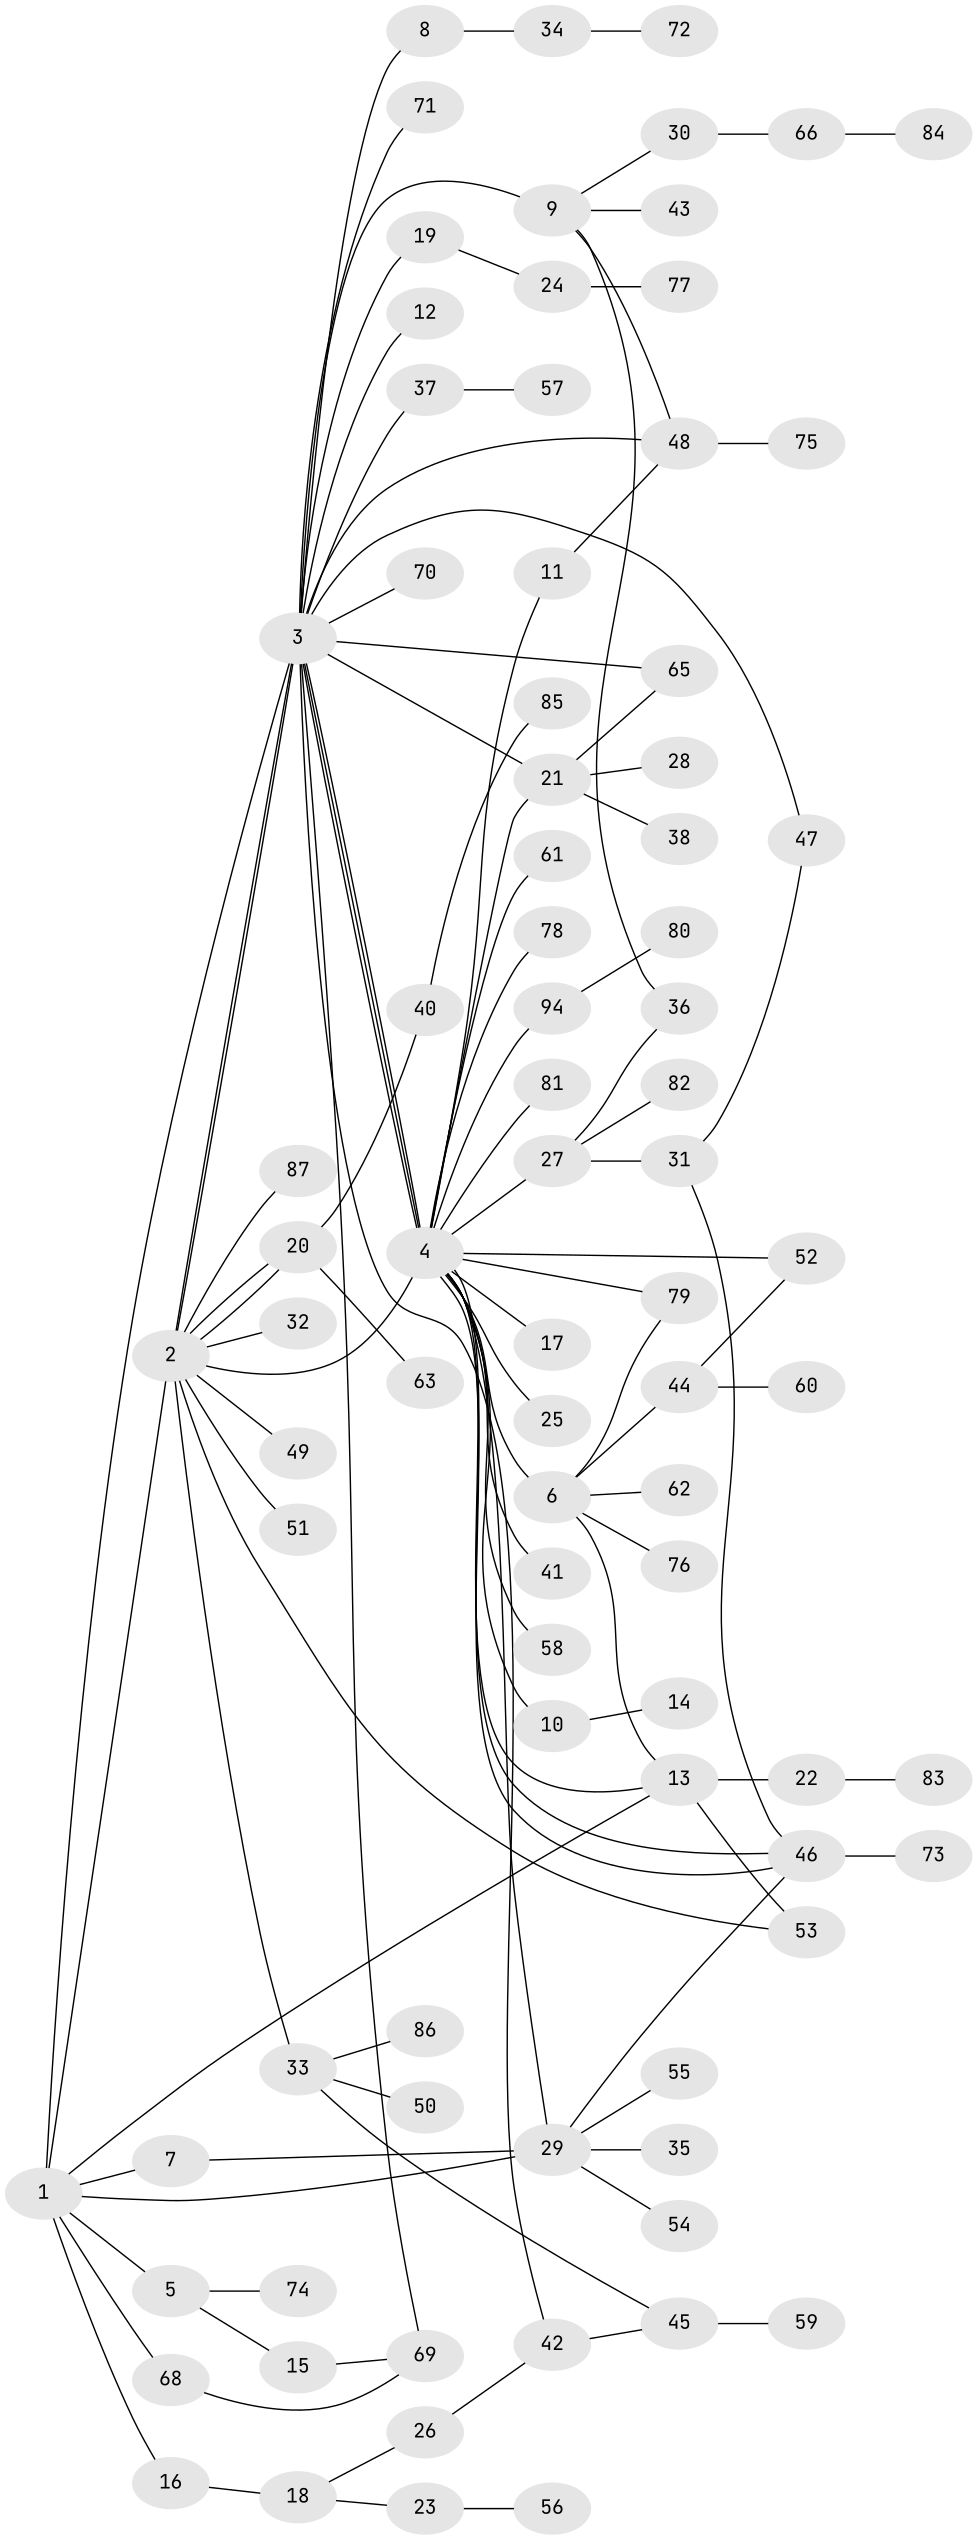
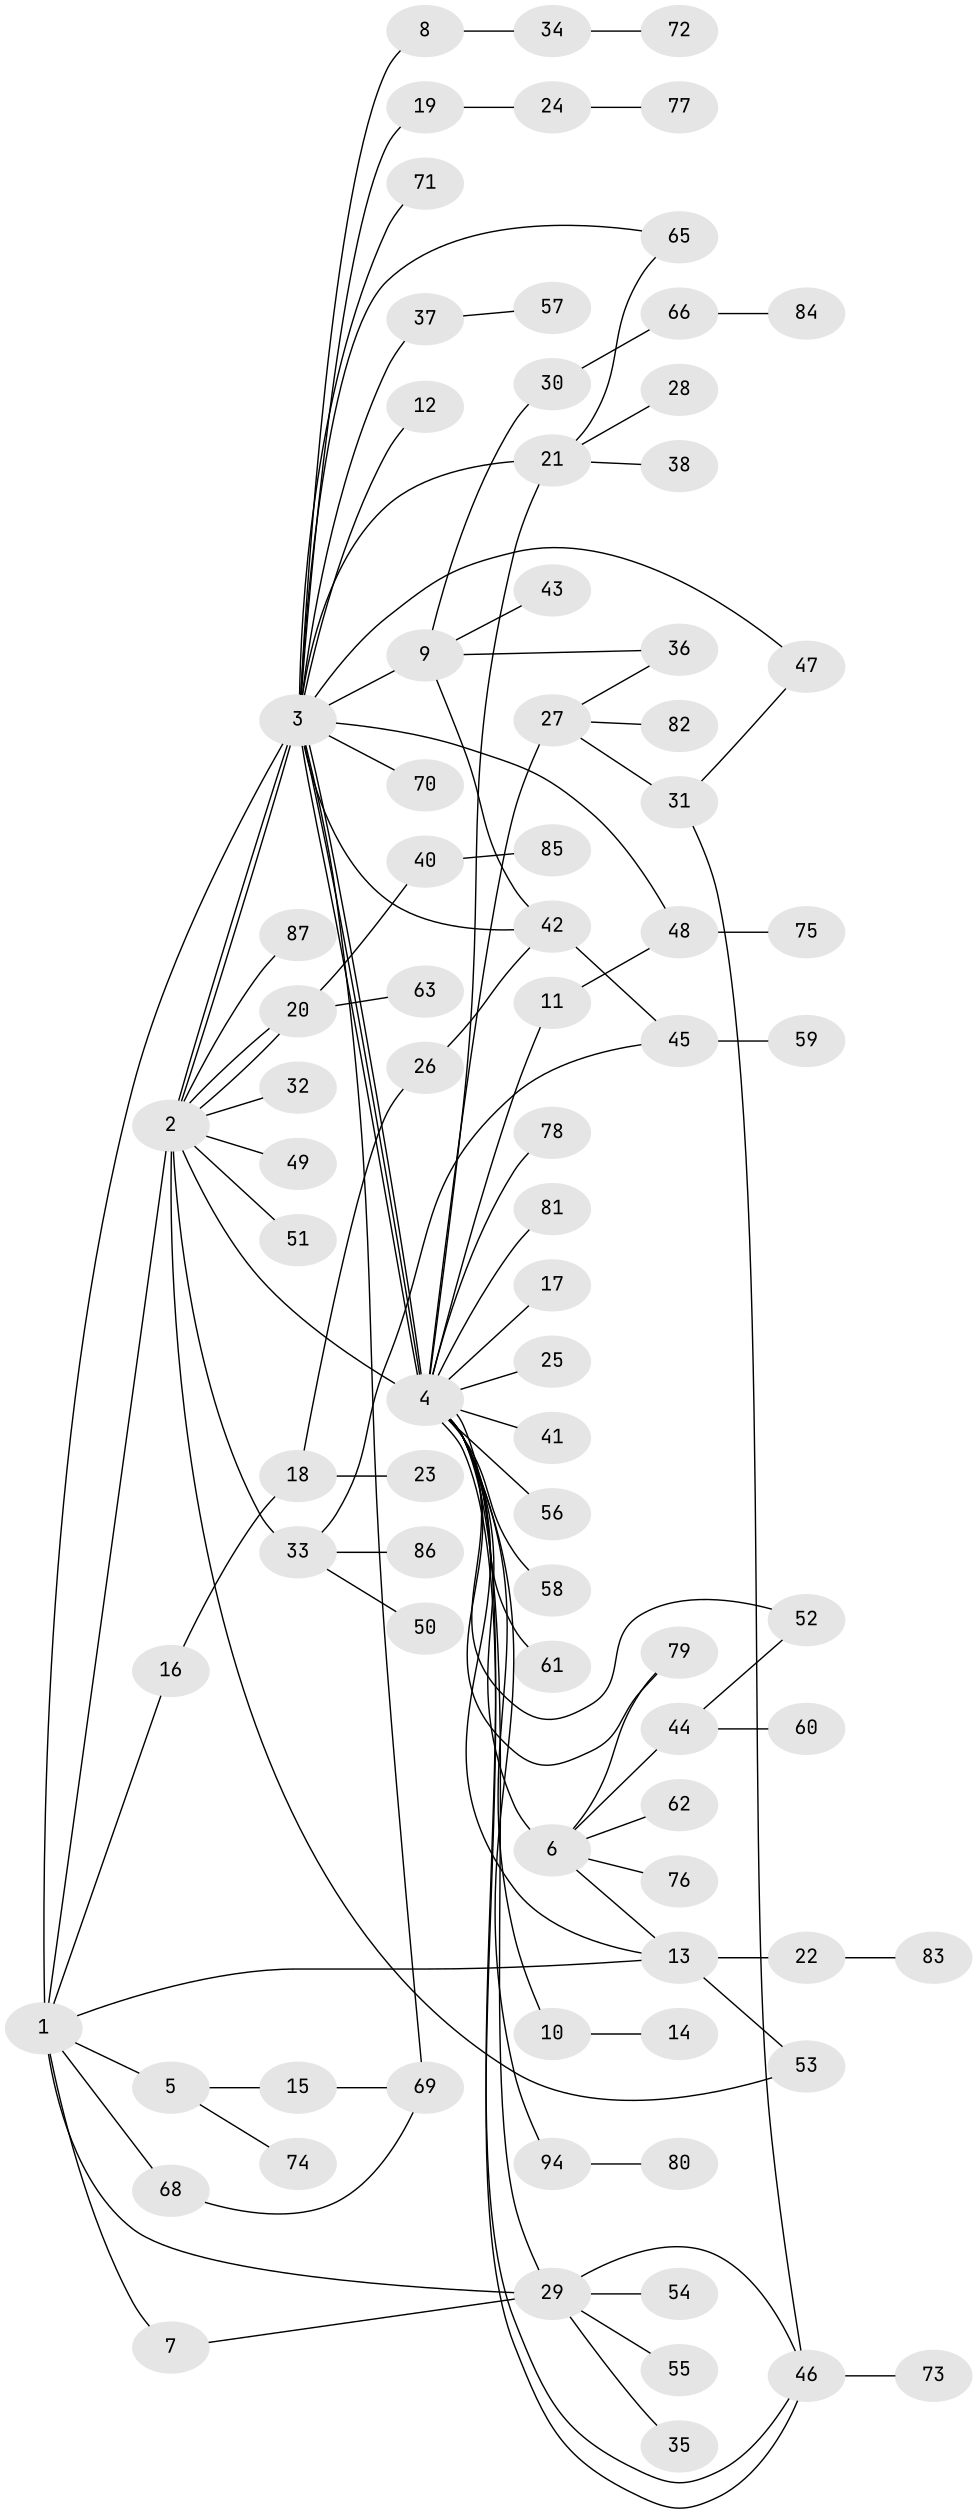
edge "9" -- "48": now "9" -- "42"
edge "23" -- "56": now "4" -- "56"
